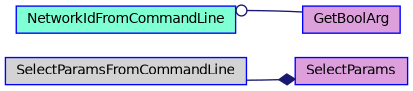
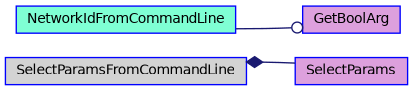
edge "GetBoolArg" -> "NetworkIdFromCommandLine": reversed
edge "SelectParamsFromCommandLine" -> "SelectParams": reversed
